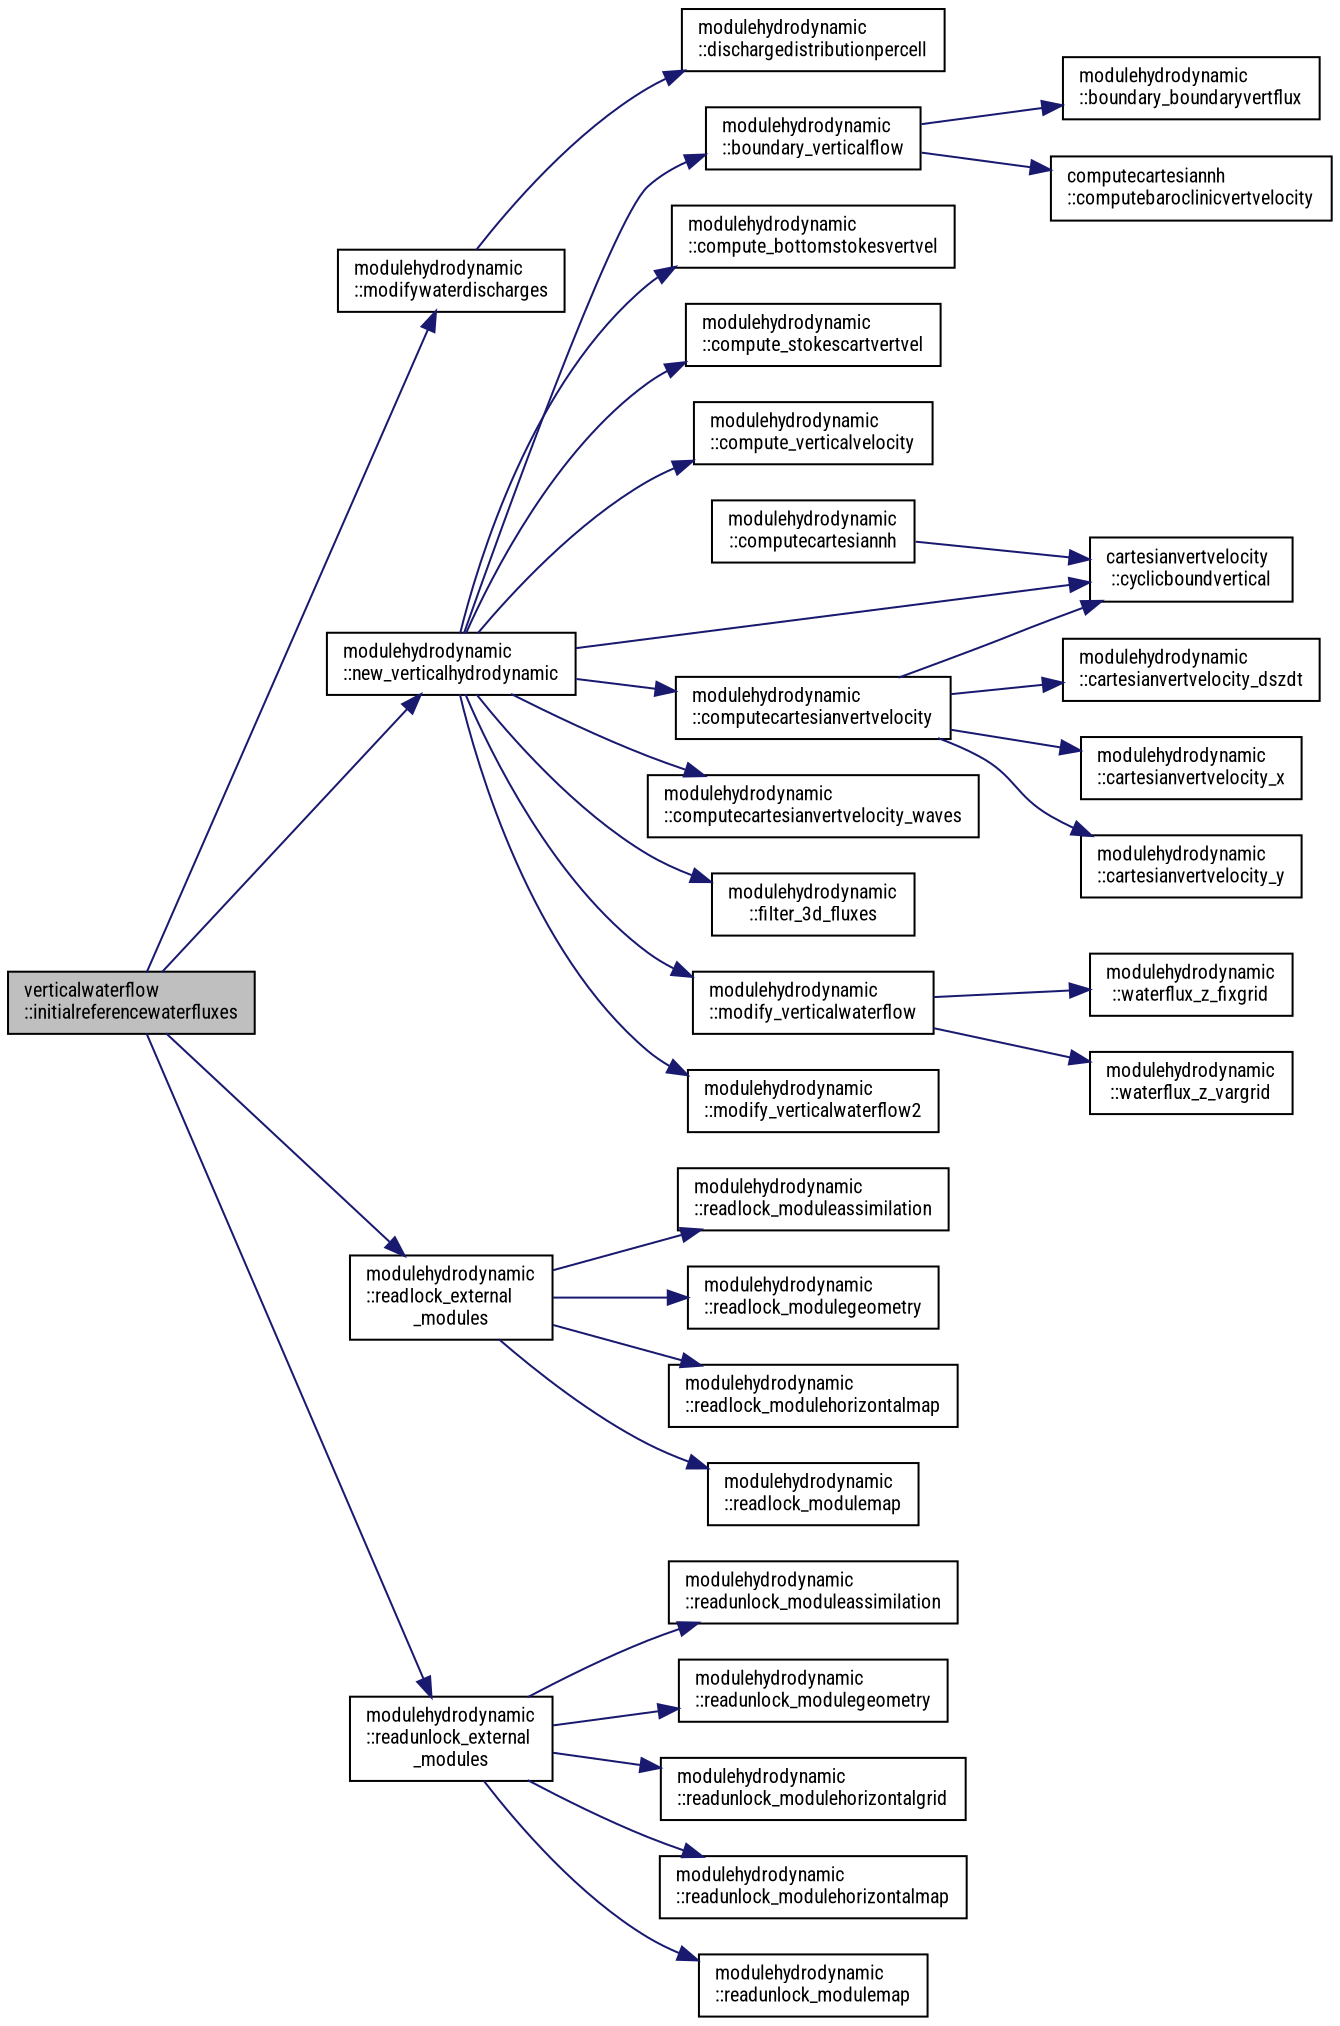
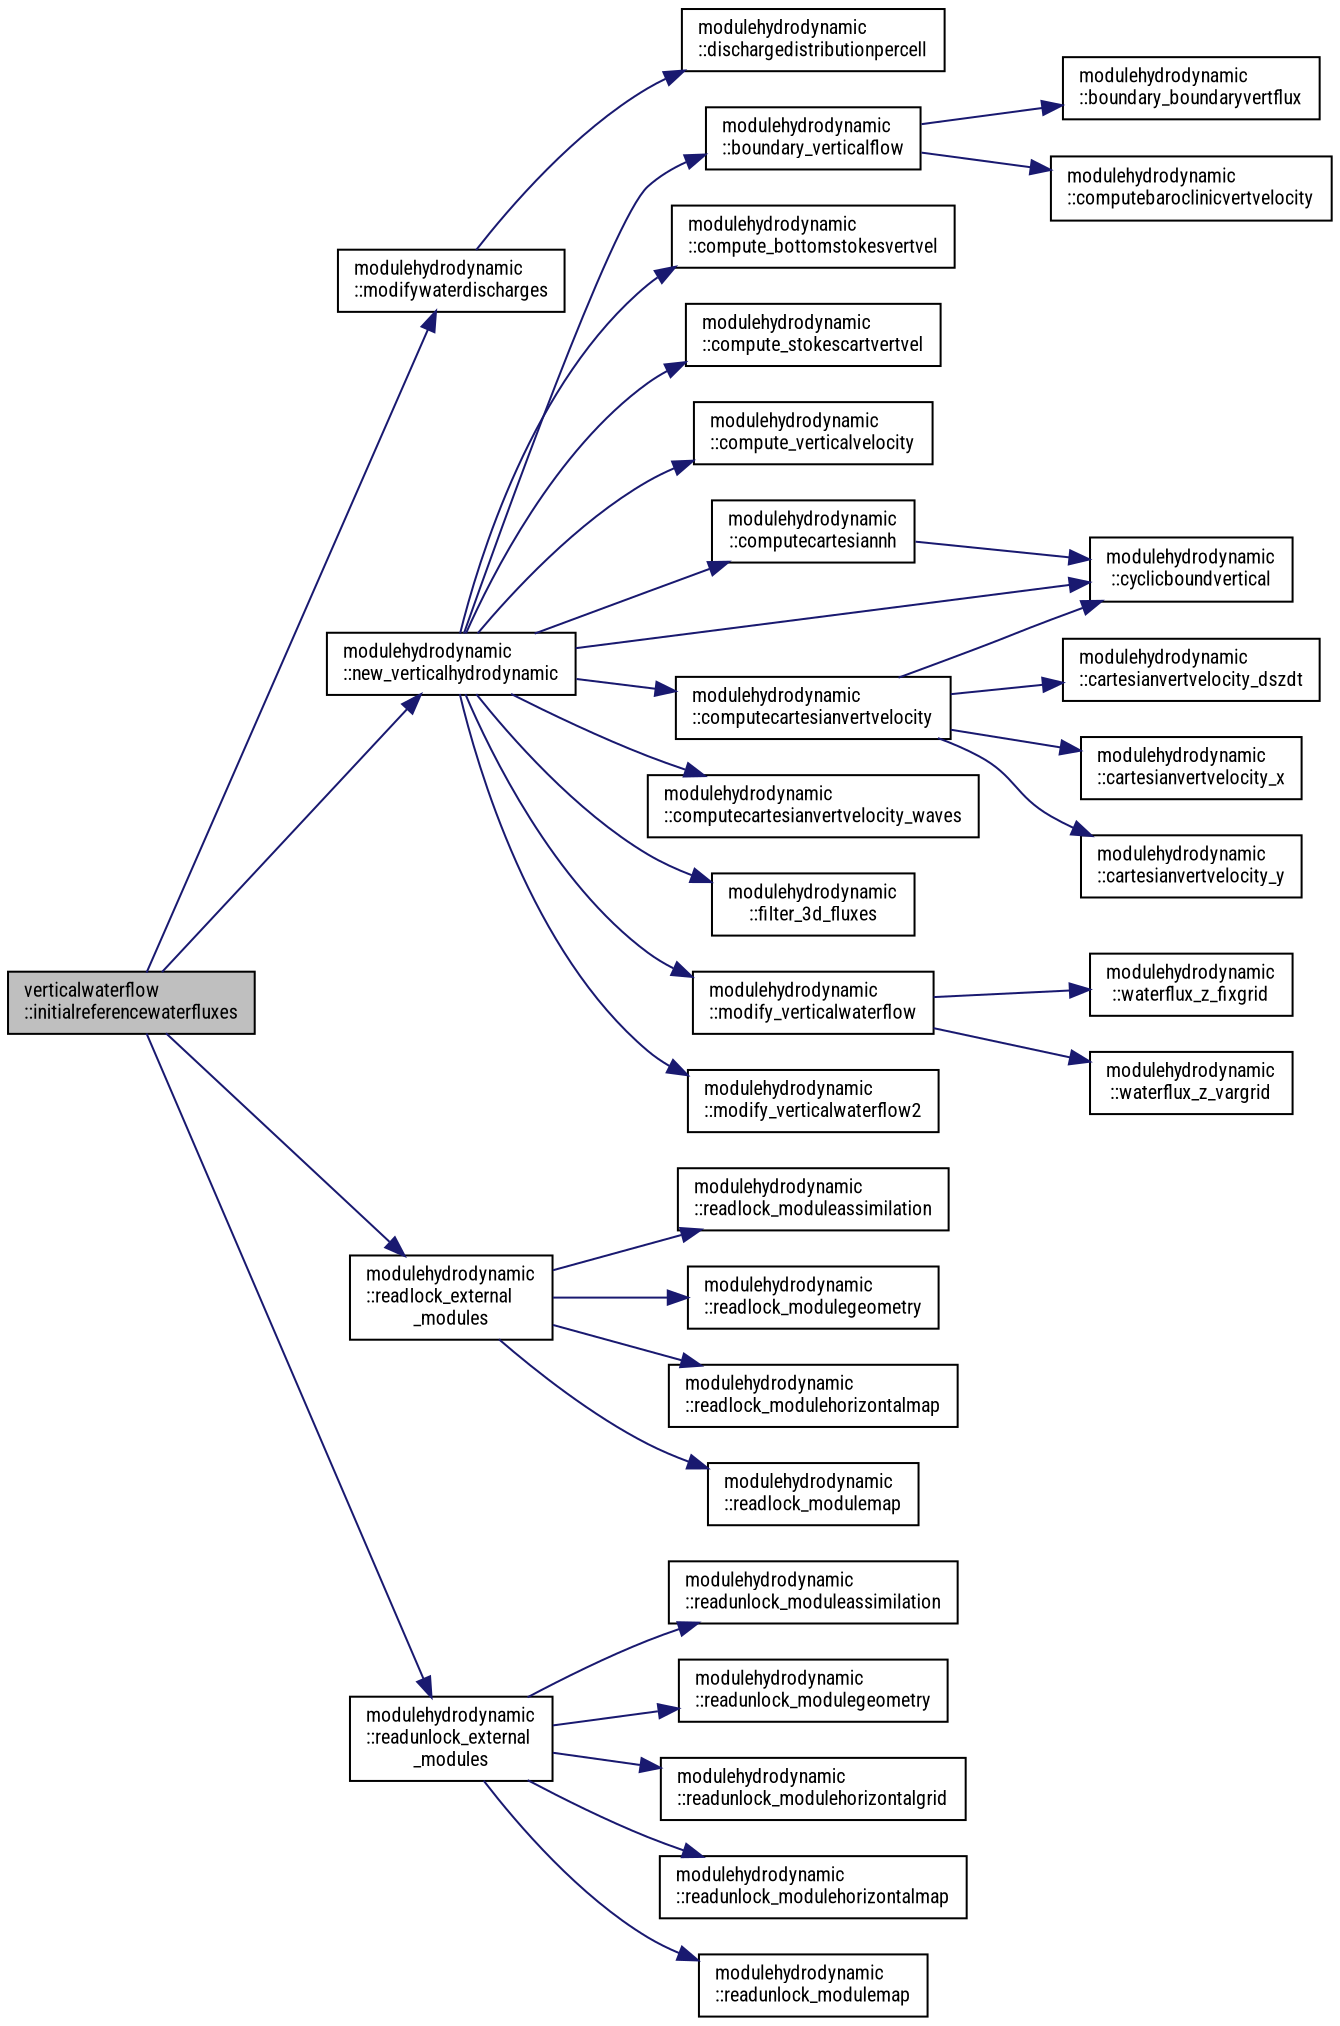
node "computecartesiannh ::computebaroclinicvertvelocity": label "computecartesiannh ::computebaroclinicvertvelocity" -> "modulehydrodynamic ::computebaroclinicvertvelocity"
node "cartesianvertvelocity ::cyclicboundvertical": label "cartesianvertvelocity ::cyclicboundvertical" -> "modulehydrodynamic ::cyclicboundvertical"
edge "modulehydrodynamic ::new_verticalhydrodynamic" -> "modulehydrodynamic ::computecartesiannh": added
